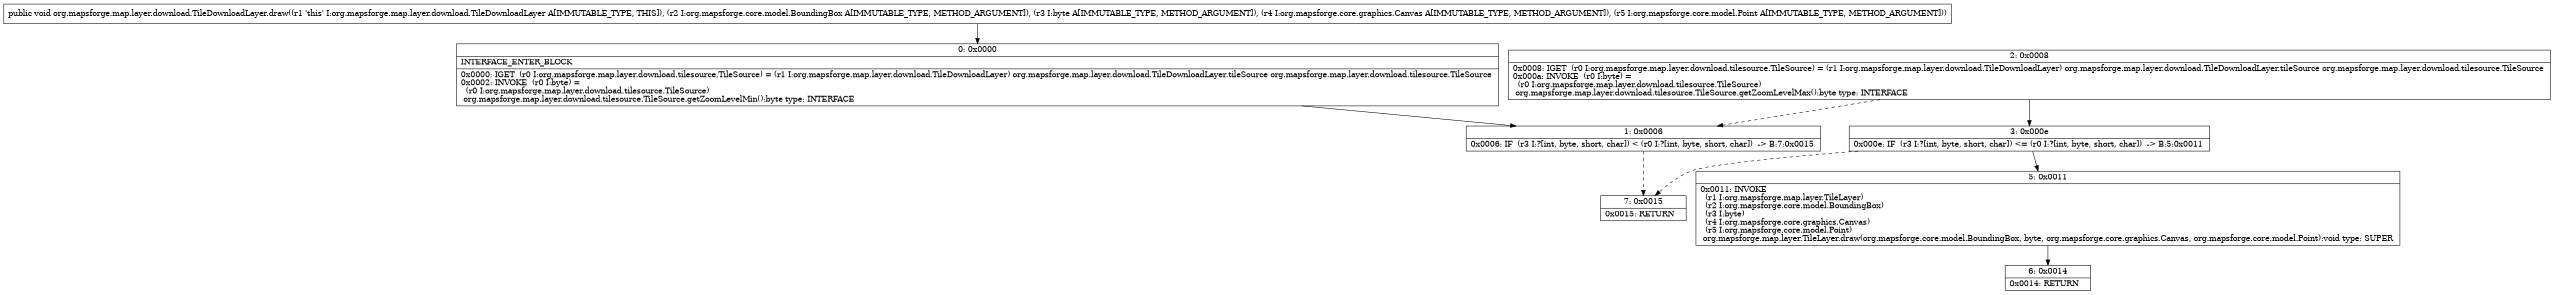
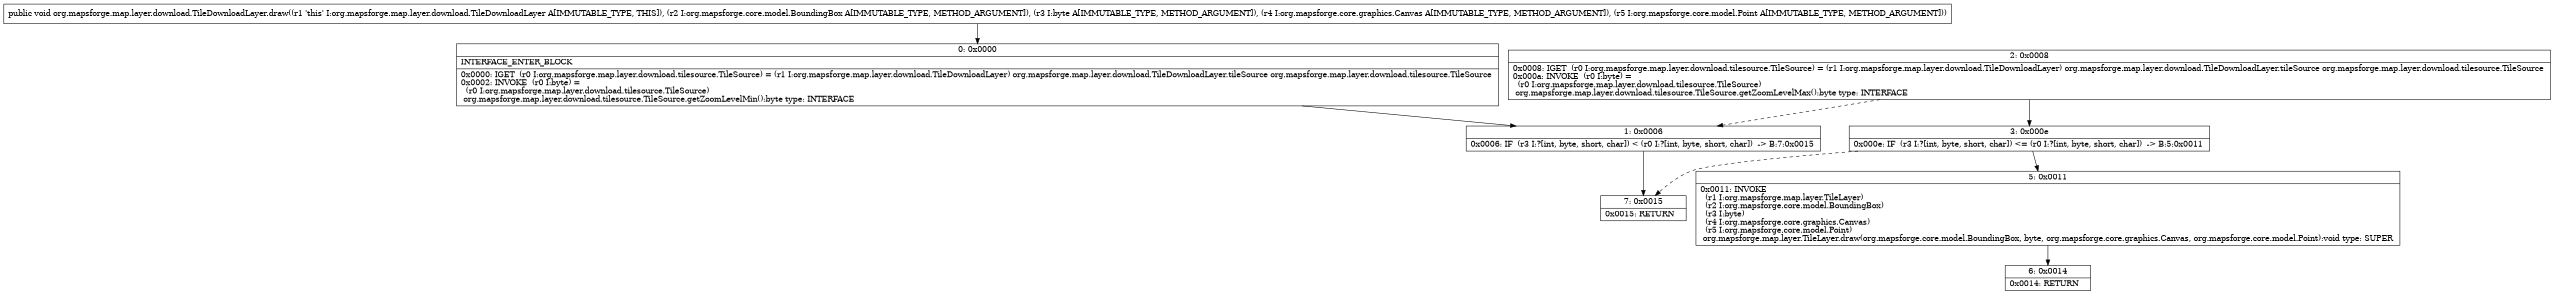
edge "1: 0x0006" -> "7: 0x0015": style dashed -> solid
